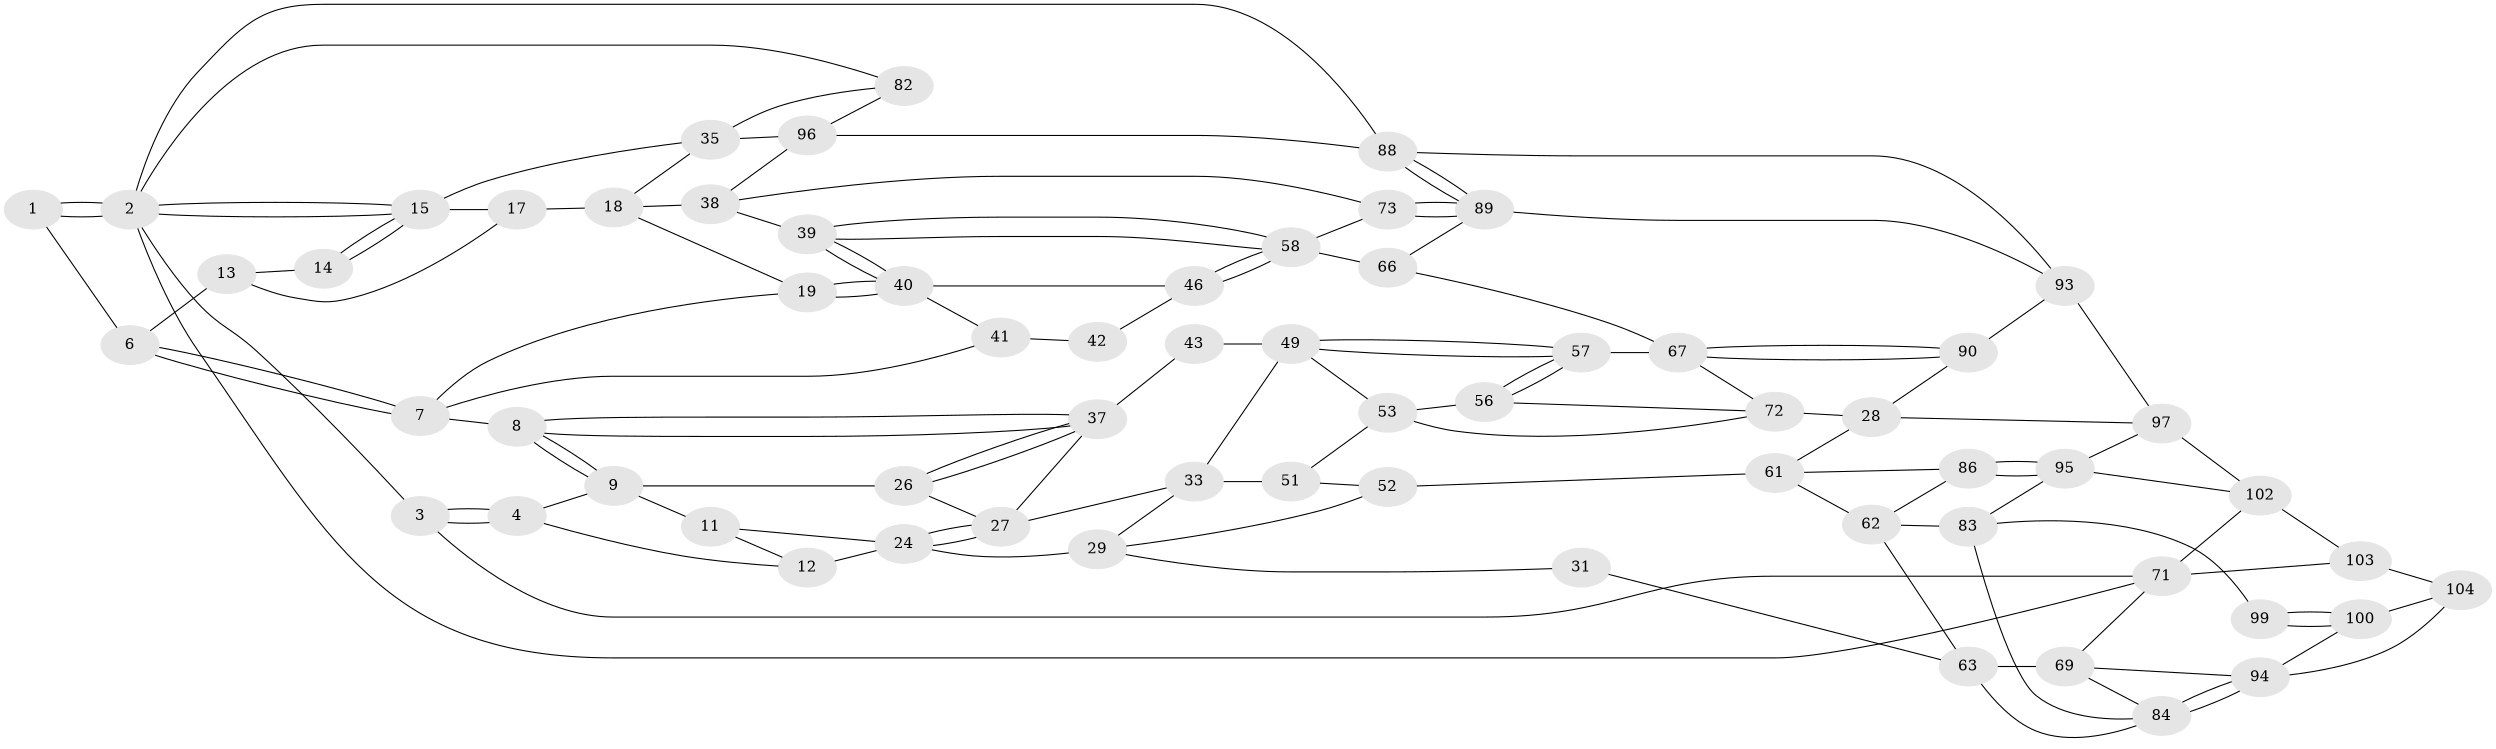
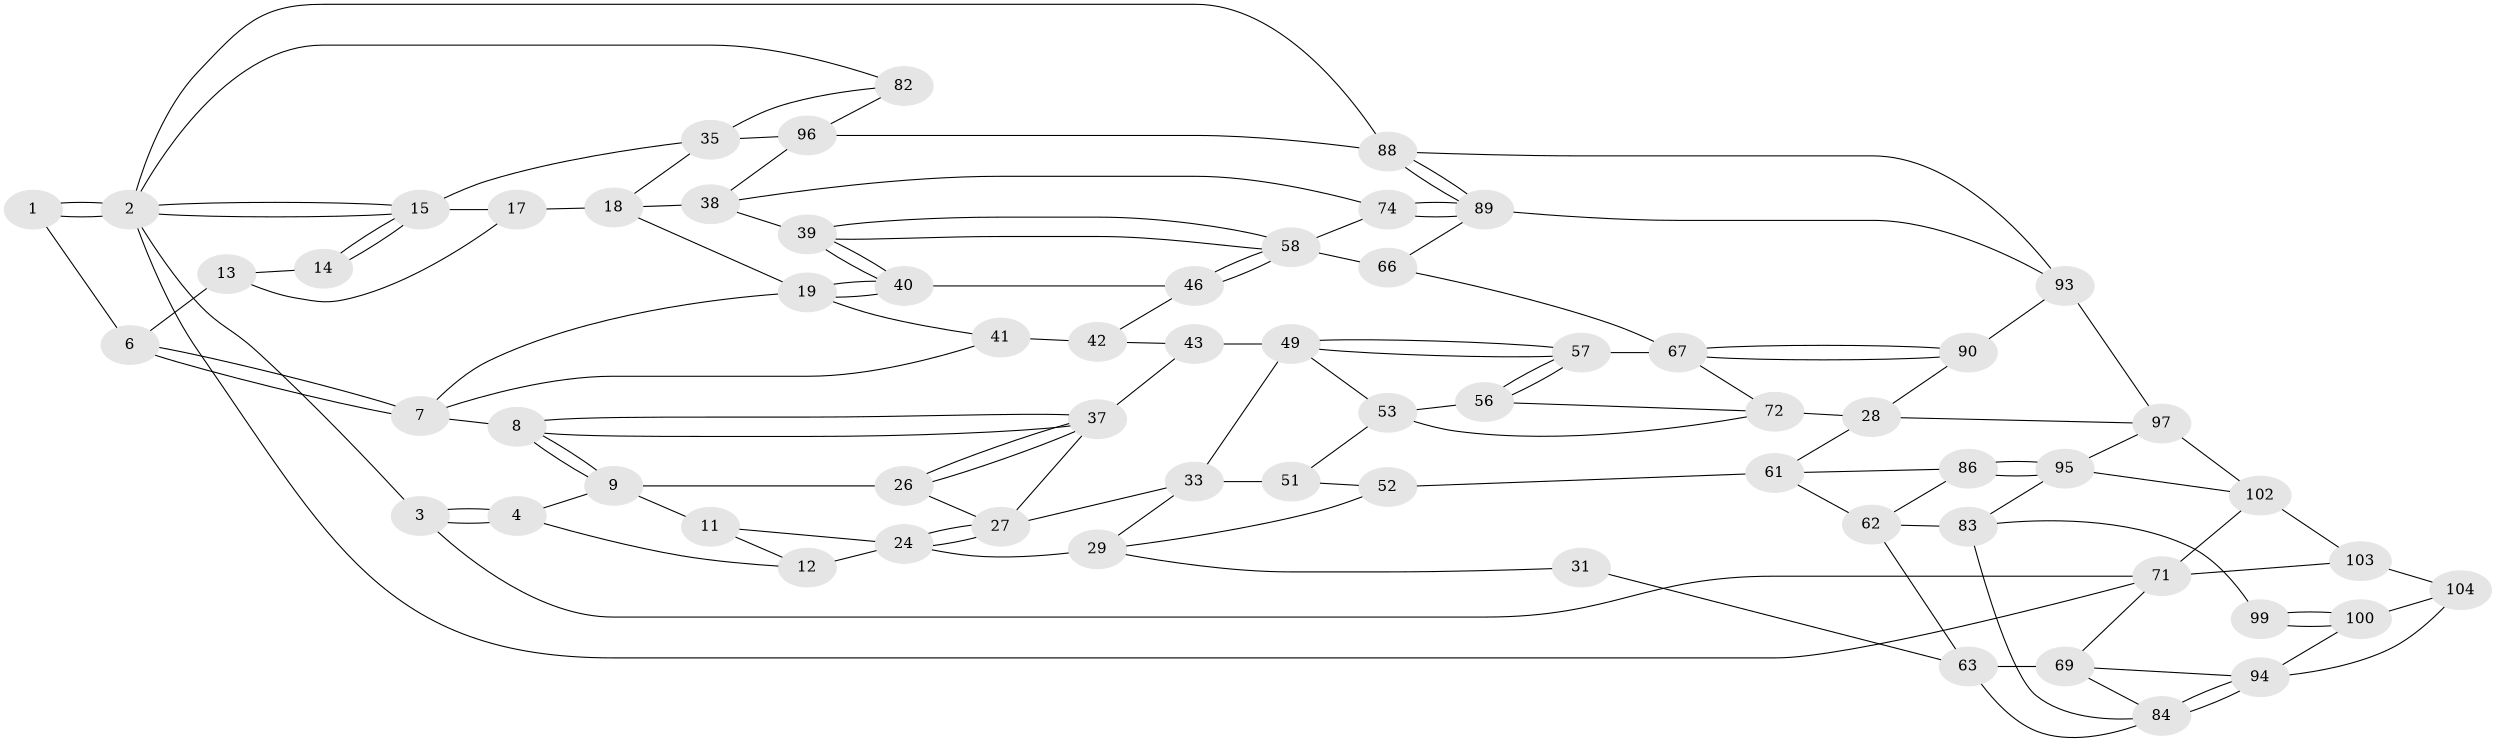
node "73": label "73" -> "74"
edge "40" -- "41": now "19" -- "41"
edge "42" -- "43": added
